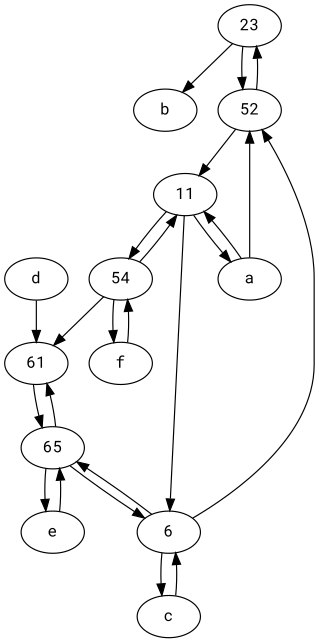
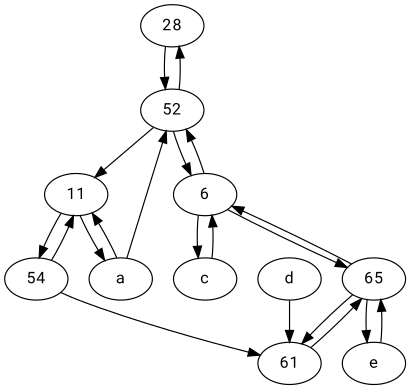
node "23": label "23" -> "28"
node "b": removed
edge "11" -> "6": now "52" -> "6"
node "f": removed
